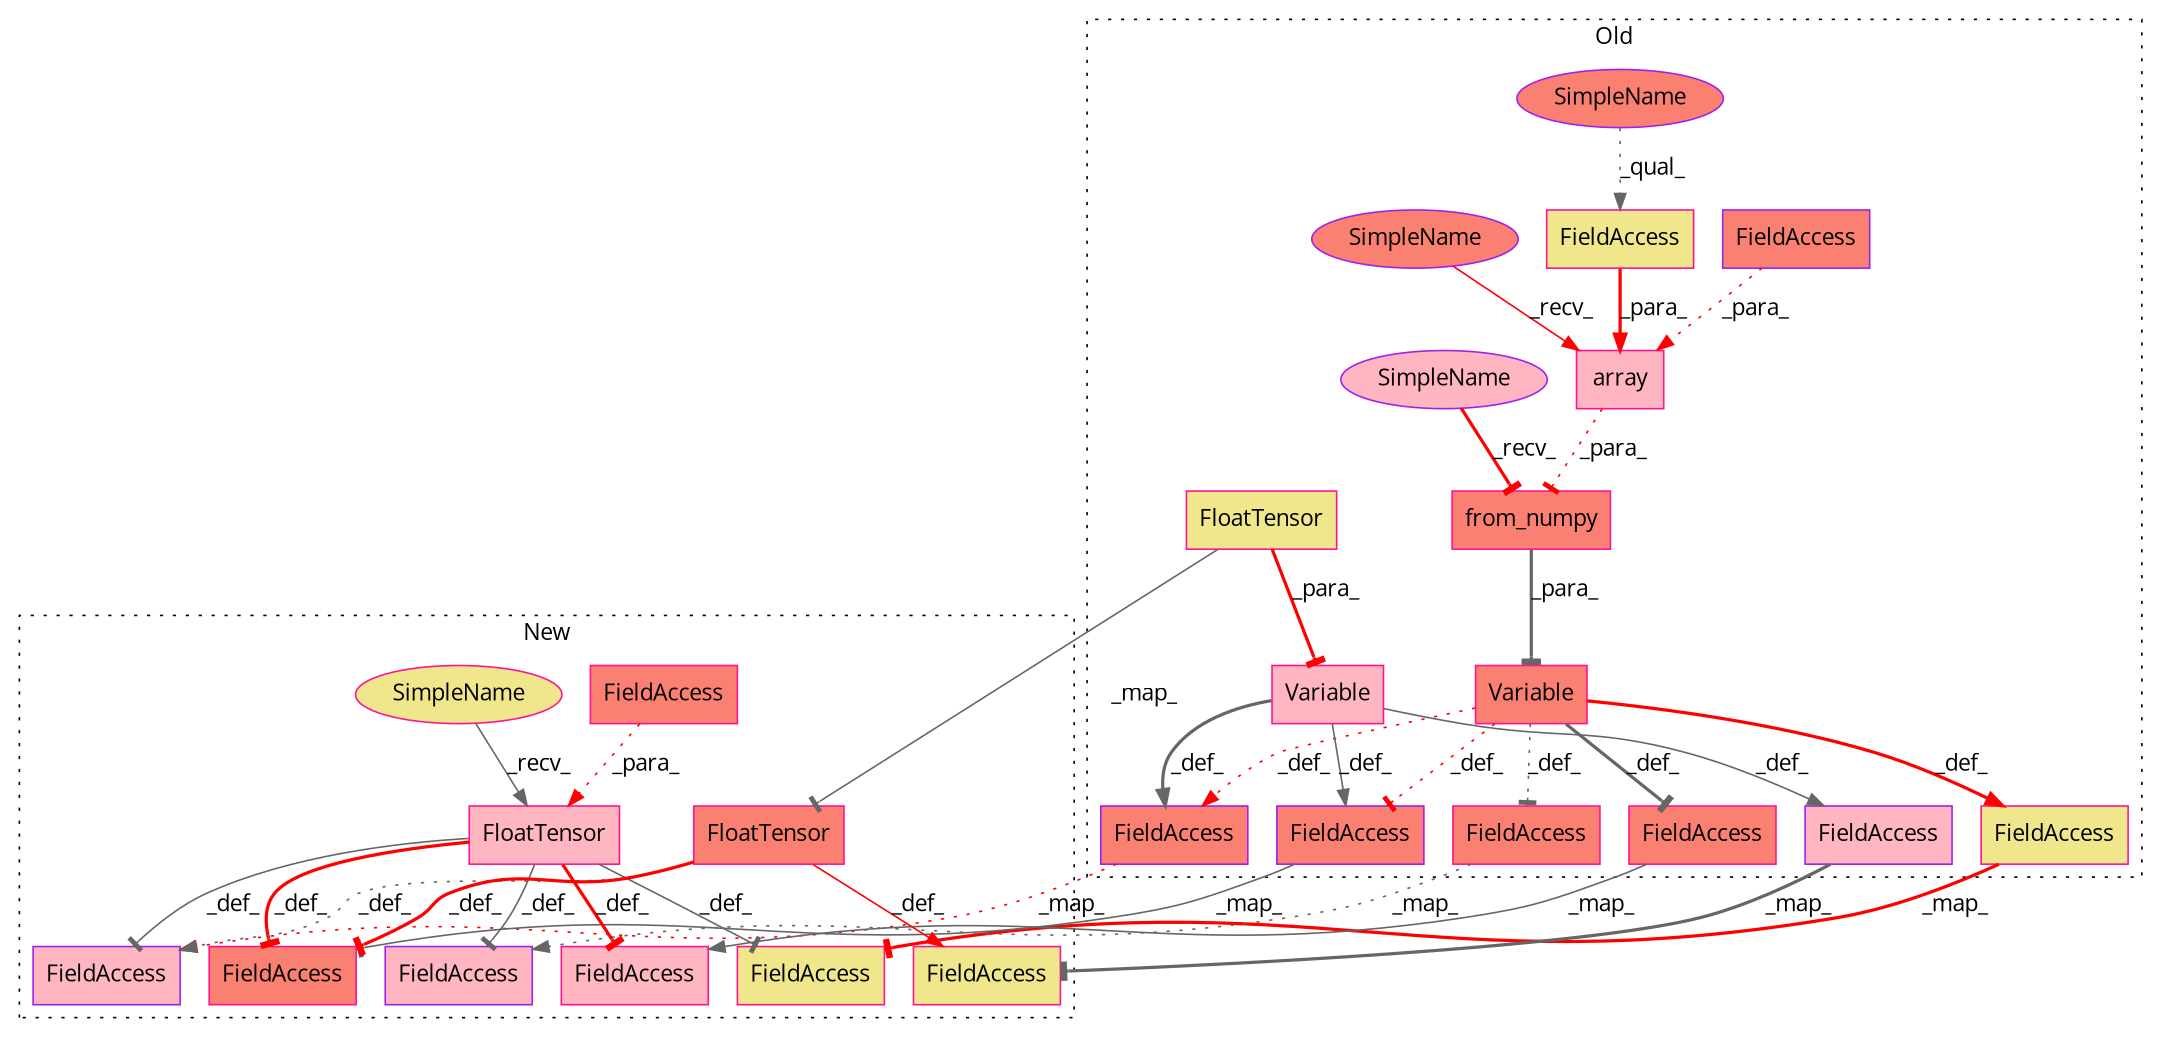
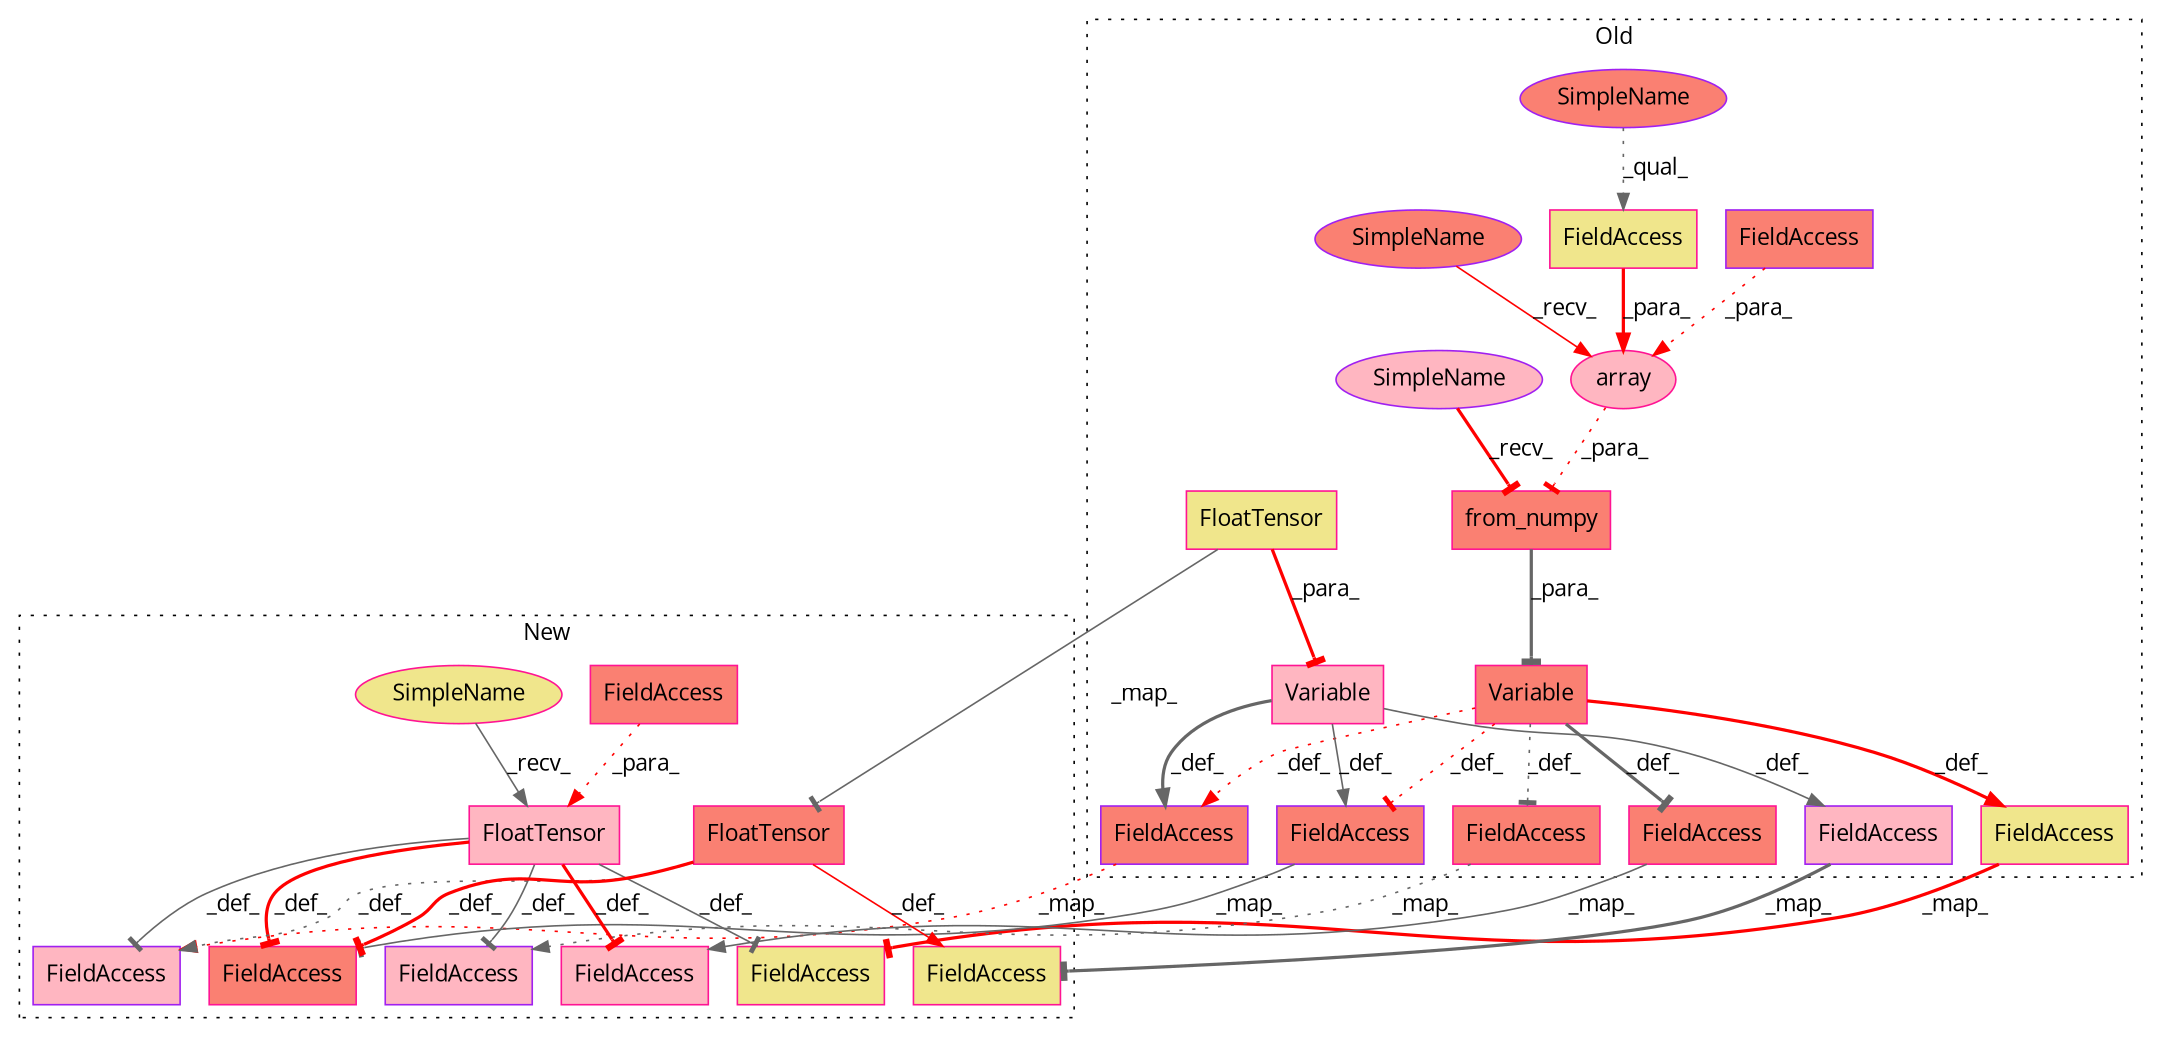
node "array": shape box -> ellipse
